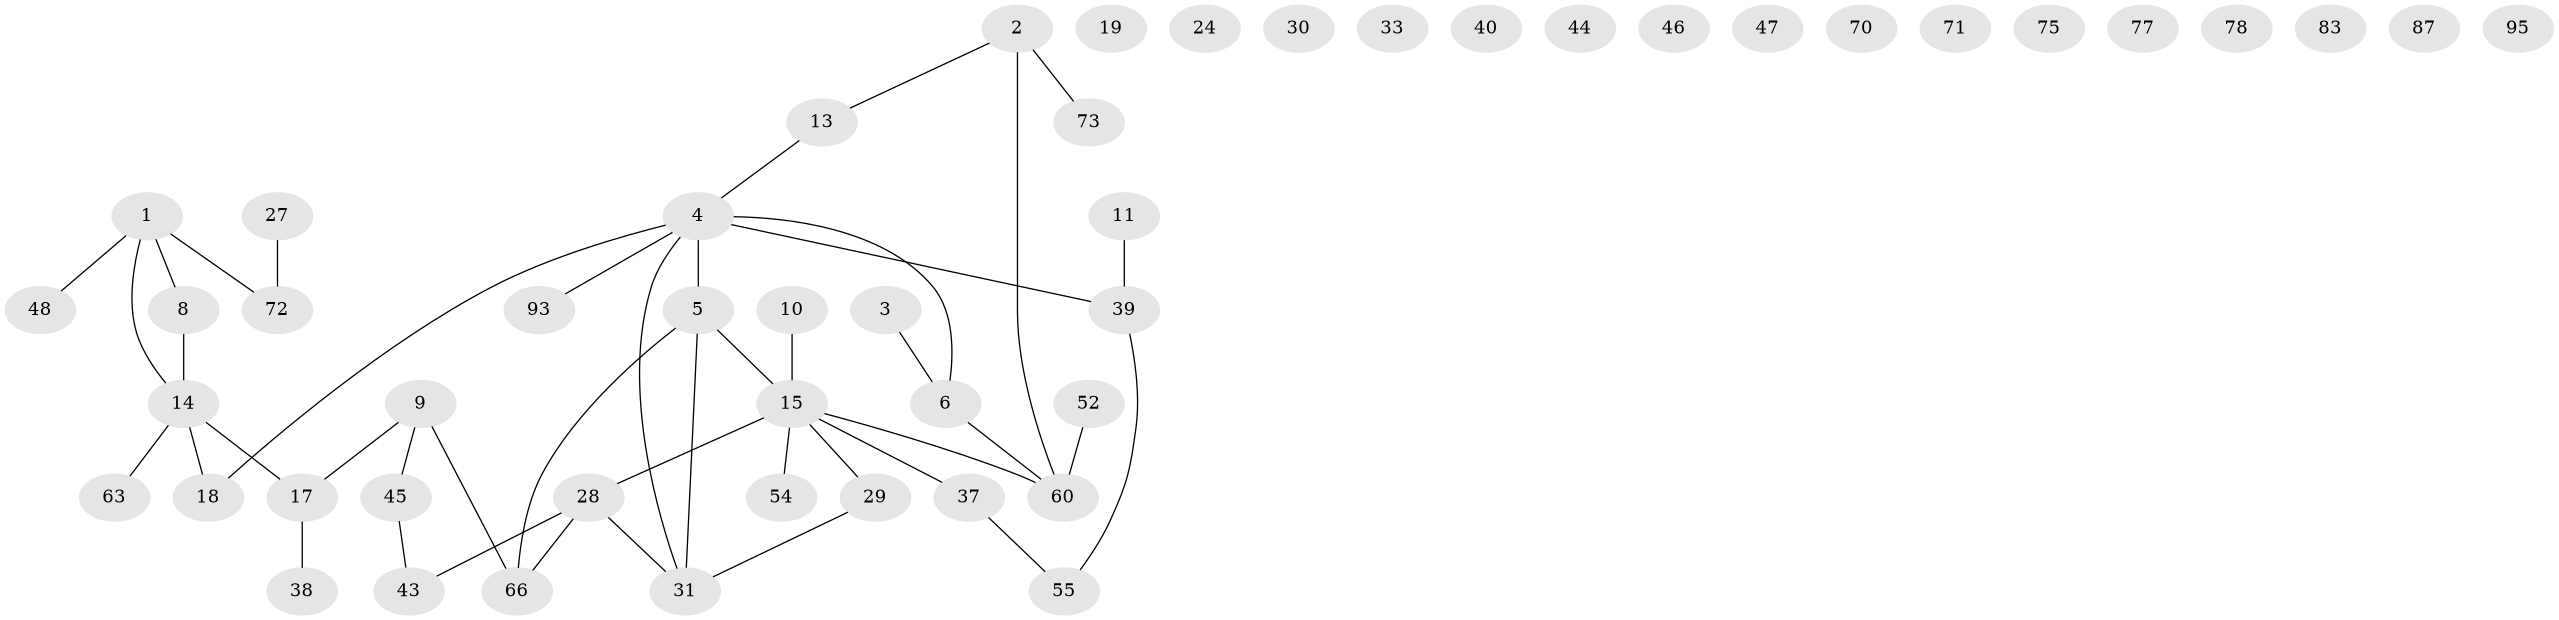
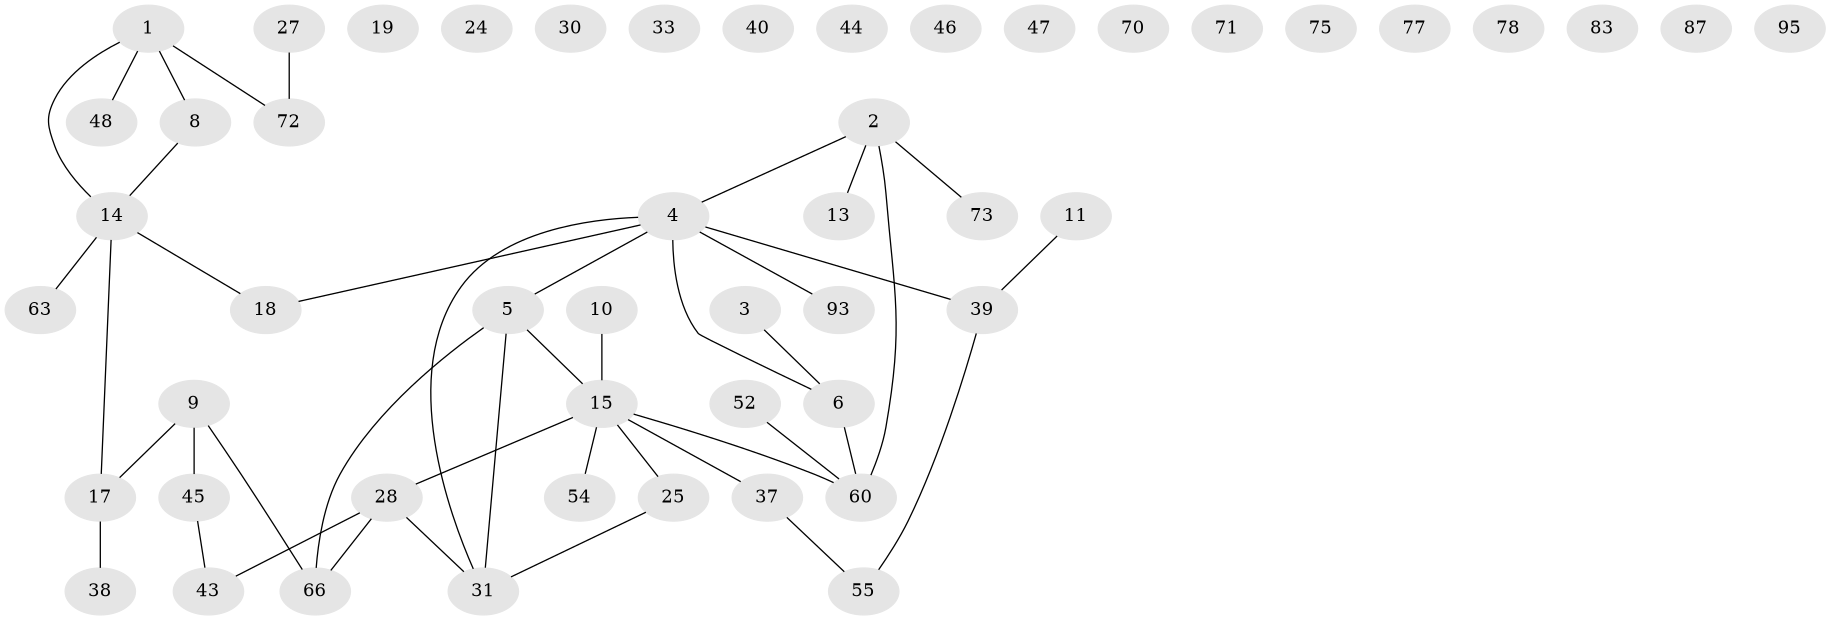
edge "13" -- "4": now "2" -- "4"
node "29": label "29" -> "25"
